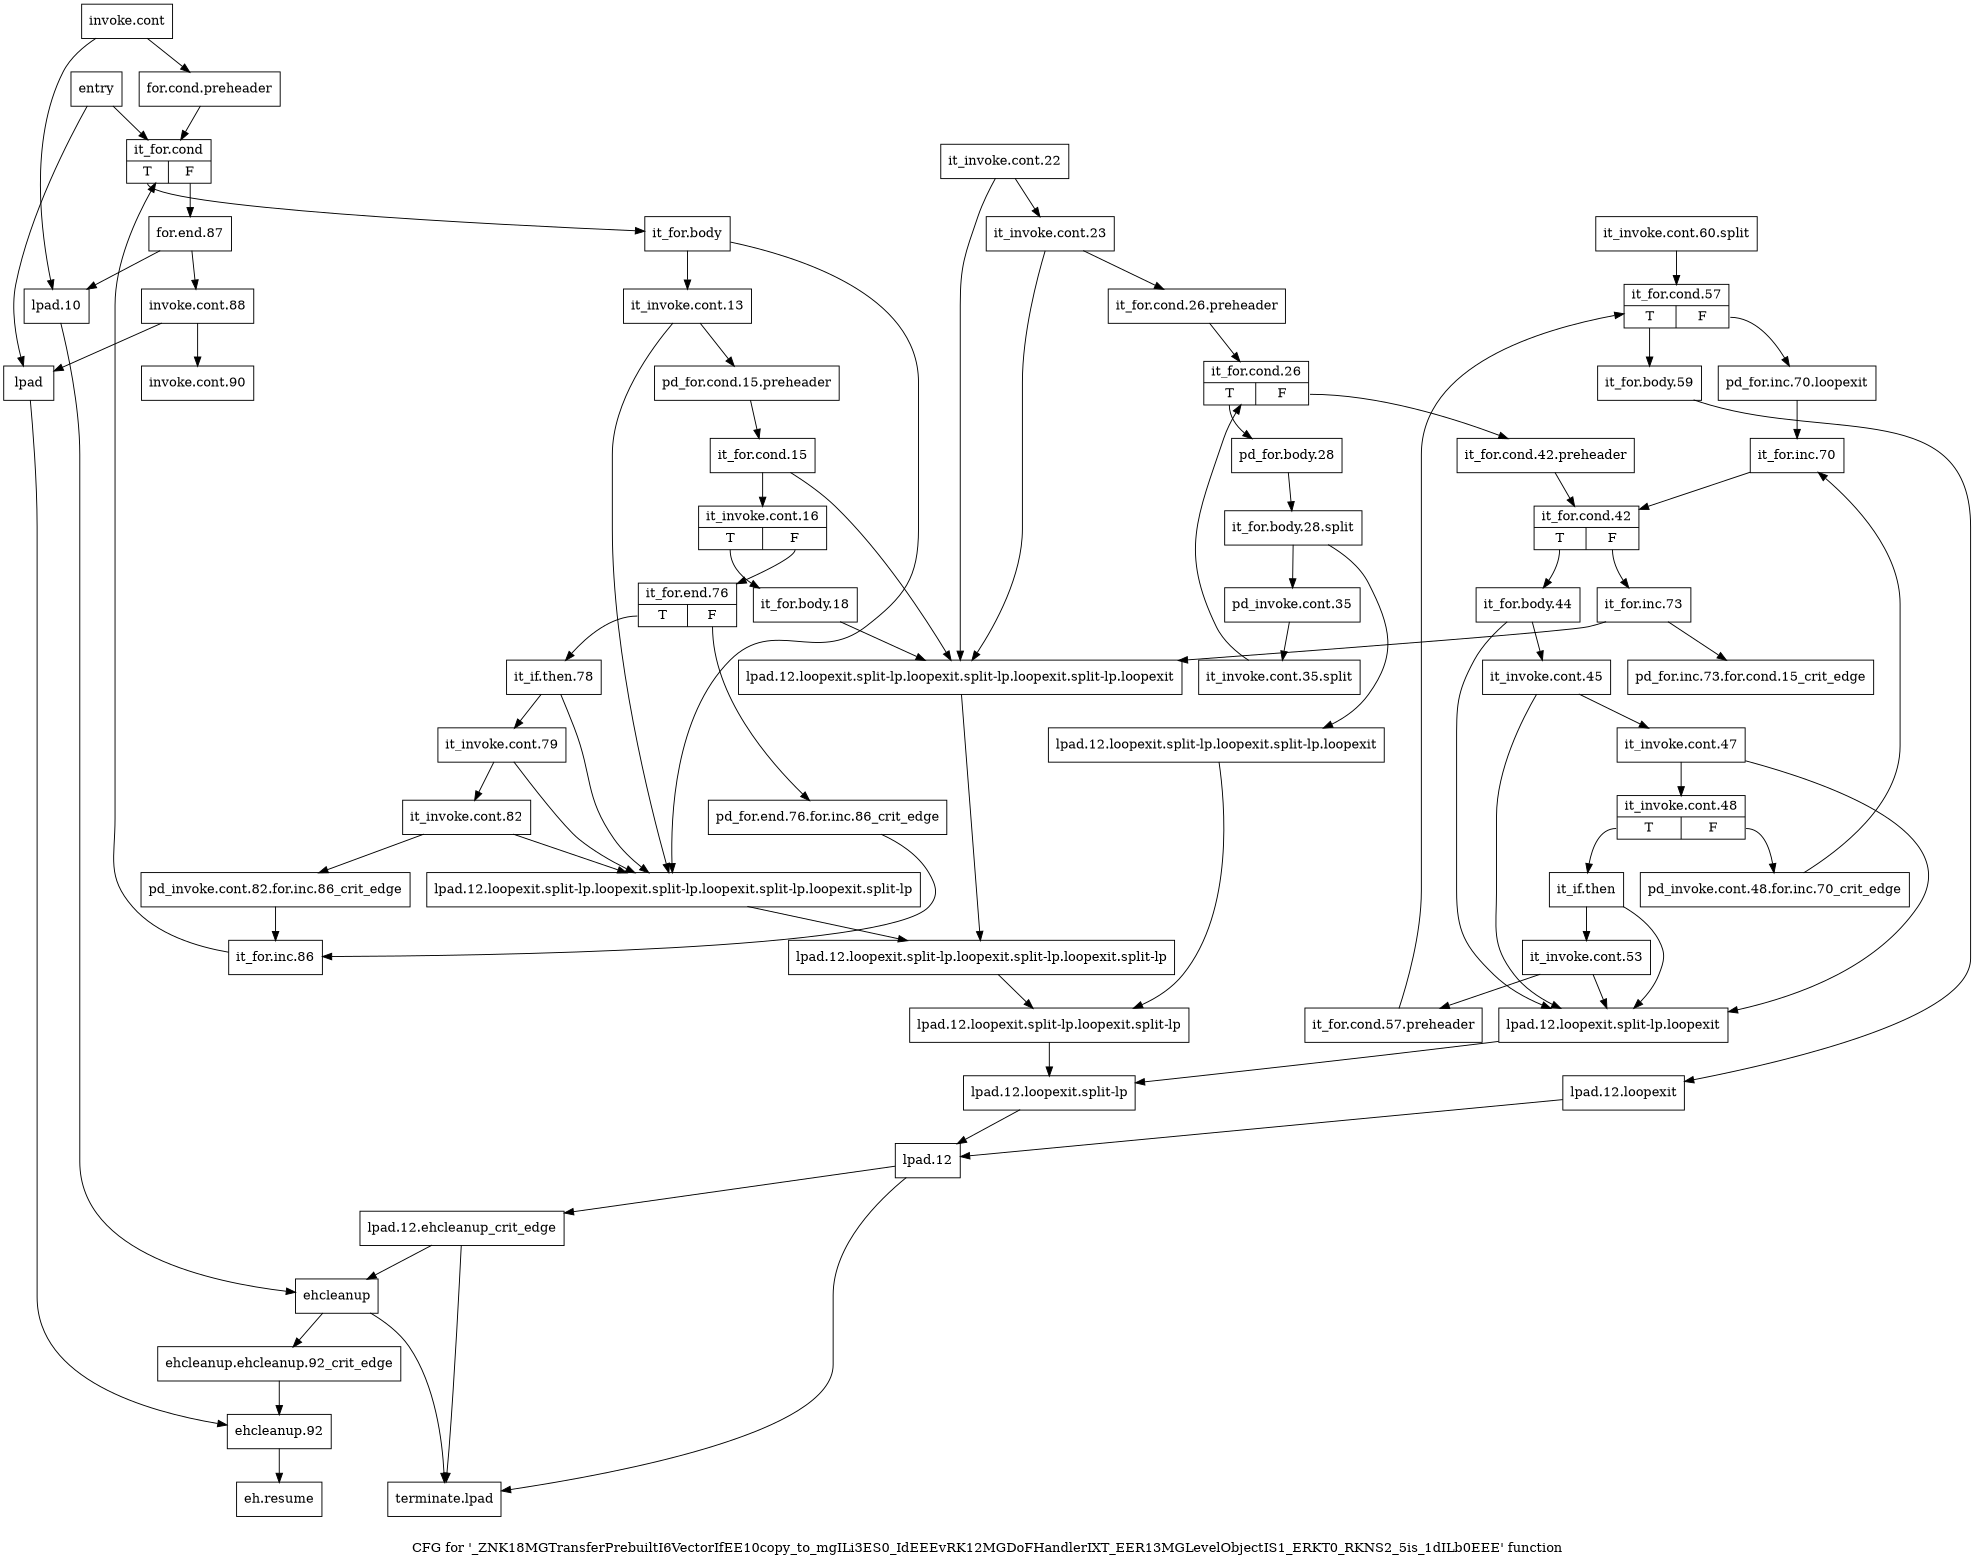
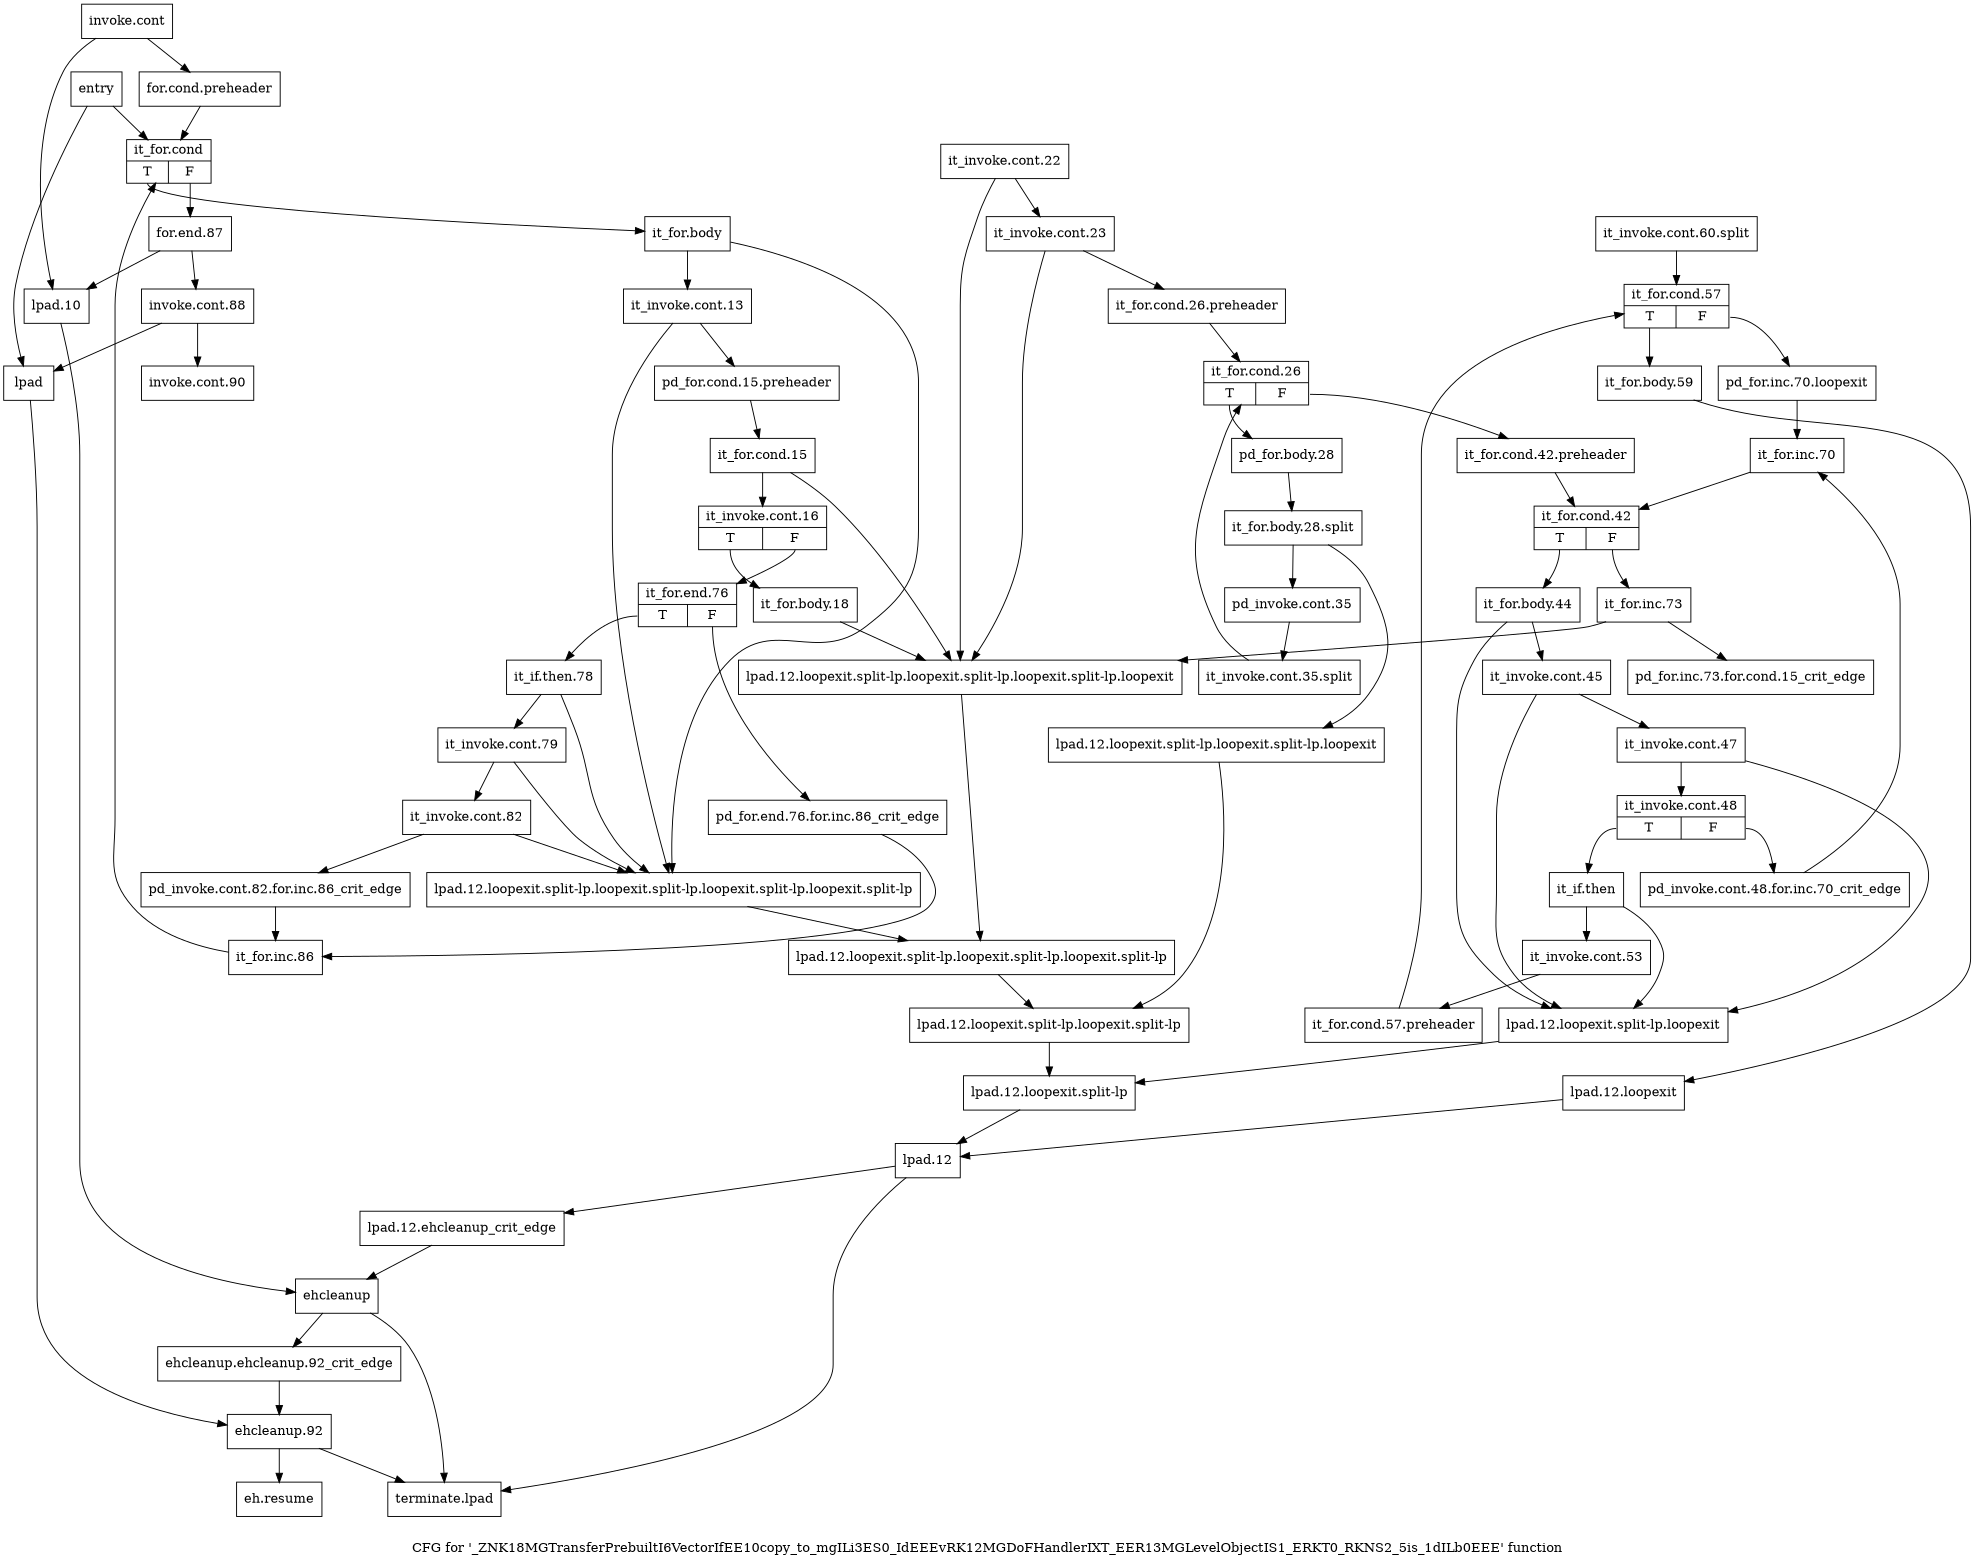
edge "it_invoke.cont.53" -> "lpad.12.loopexit.split-lp.loopexit": removed
edge "lpad.12.ehcleanup_crit_edge" -> "terminate.lpad": now "ehcleanup.92" -> "terminate.lpad"
